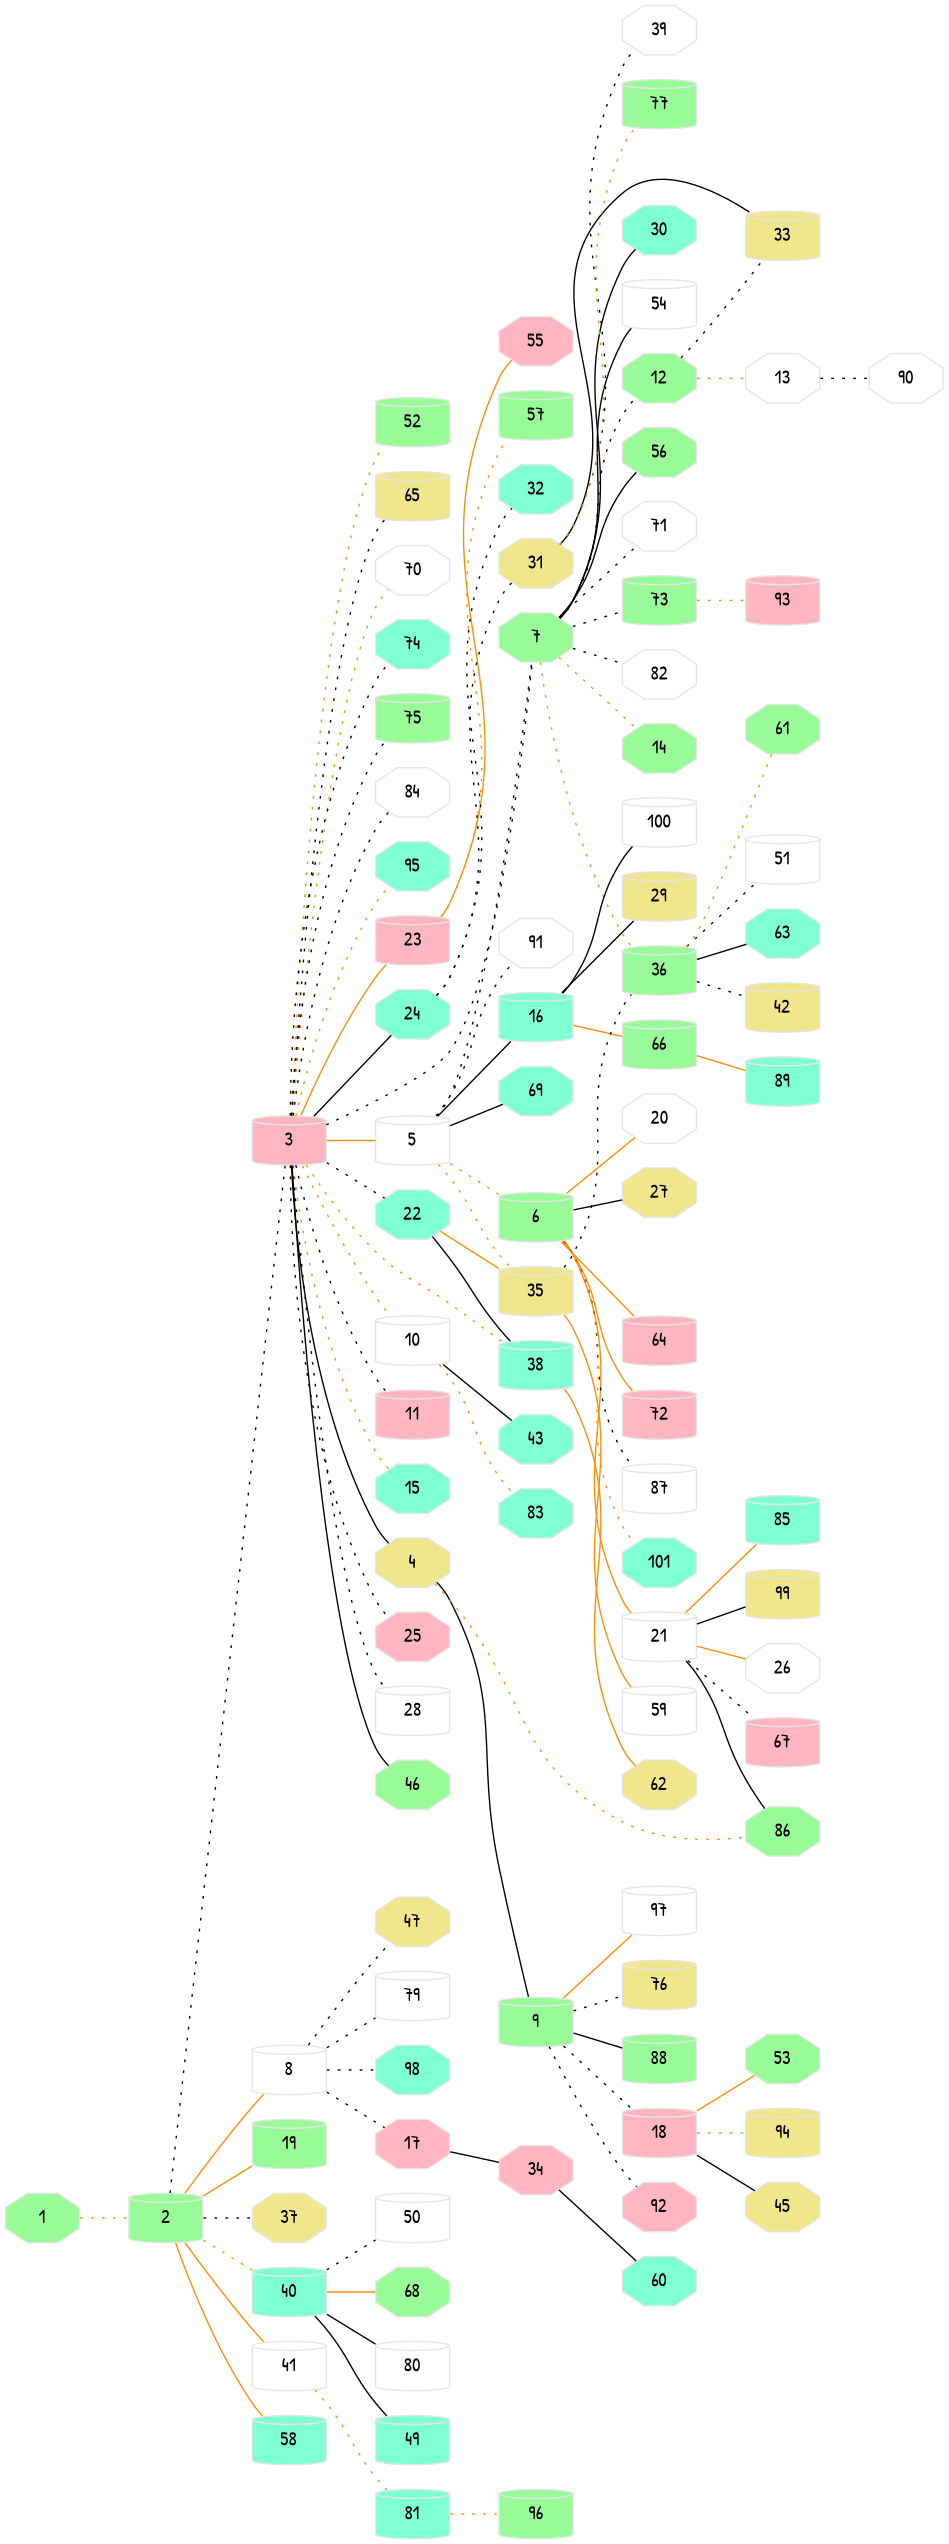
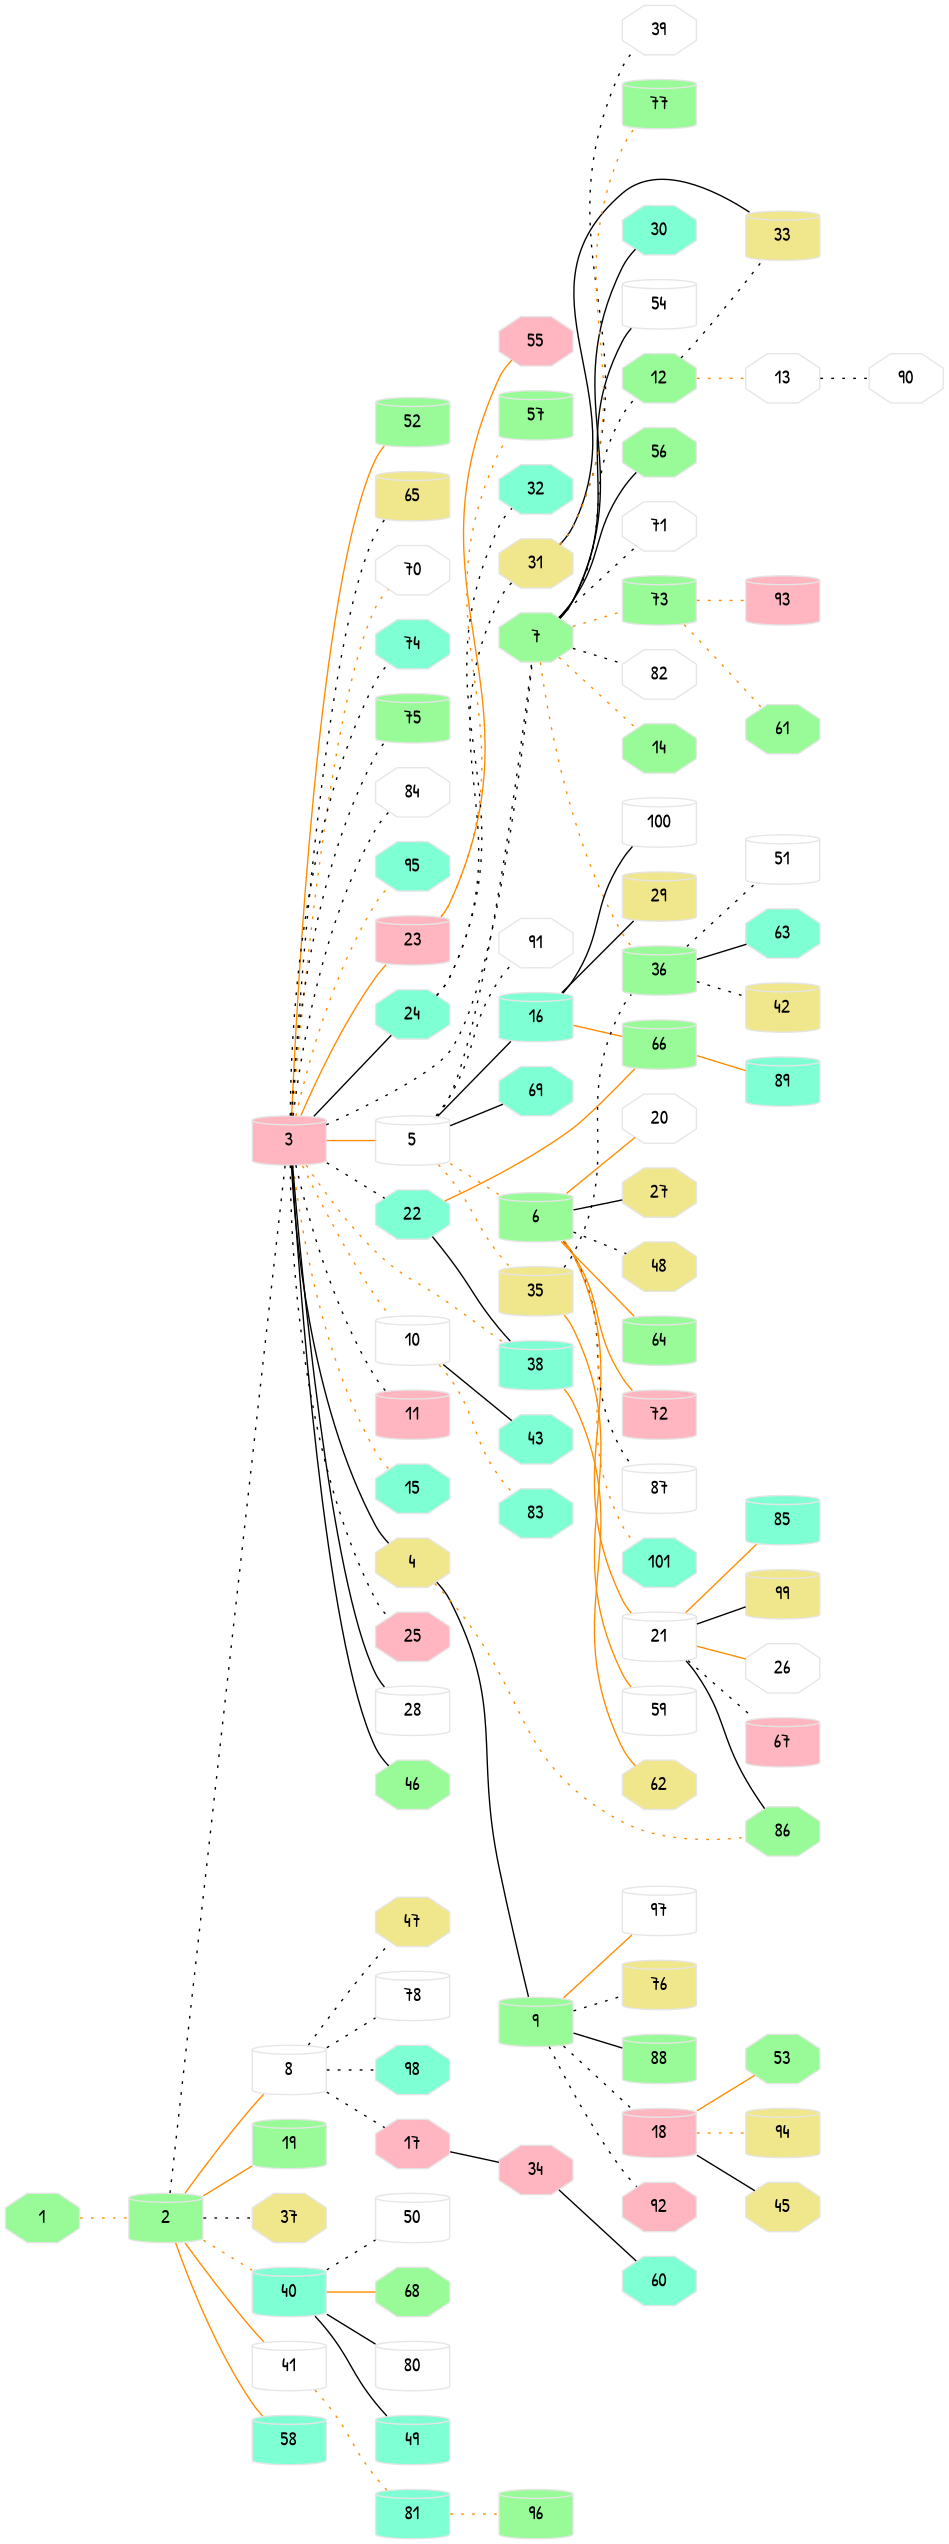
edge "73" -- "7": color black -> darkorange
edge "52" -- "3": style dotted -> solid
edge "61" -- "36": now "61" -- "73"
edge "22" -- "35": now "22" -- "66"
node "48": added
node "64": fillcolor lightpink -> palegreen
edge "3" -- "28": style dotted -> solid
node "79": label "79" -> "78"
